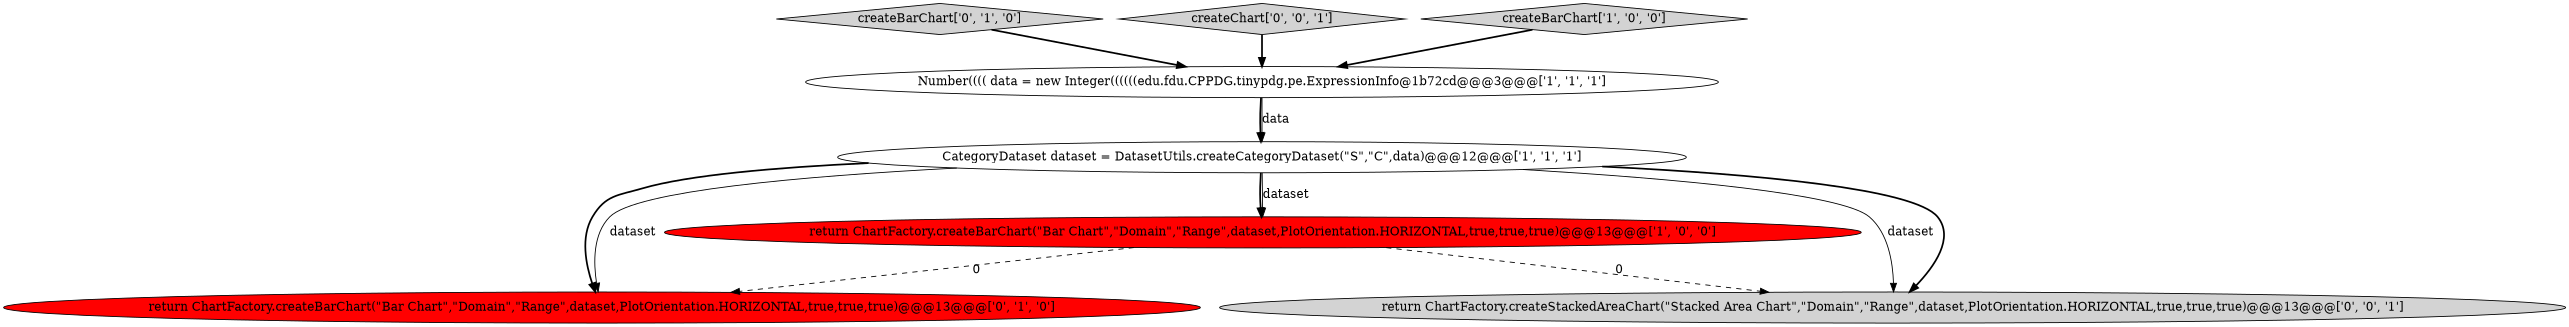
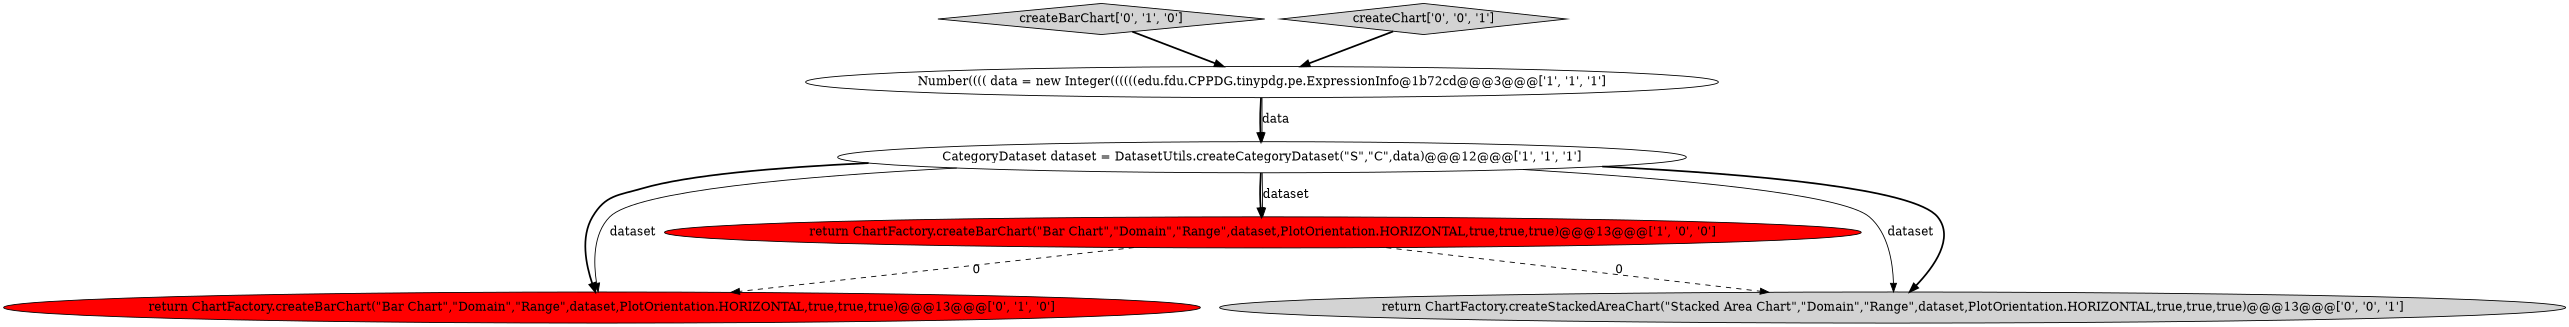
node "createBarChart['1', '0', '0']": removed
